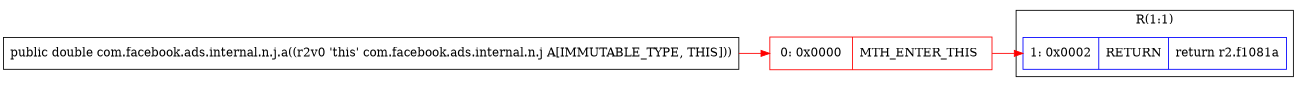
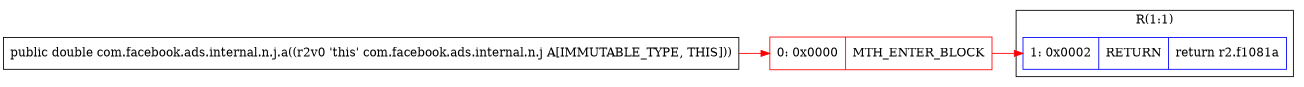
node "0: 0x0000": text "MTH_ENTER_THIS" -> "MTH_ENTER_BLOCK"
